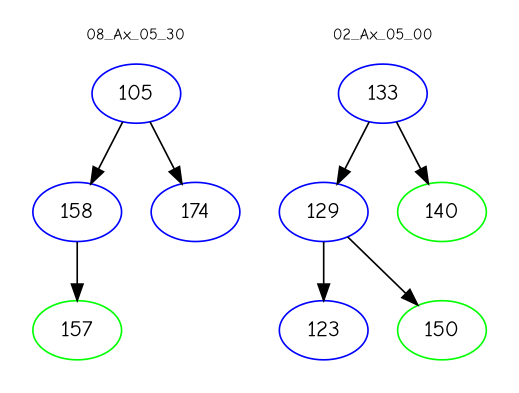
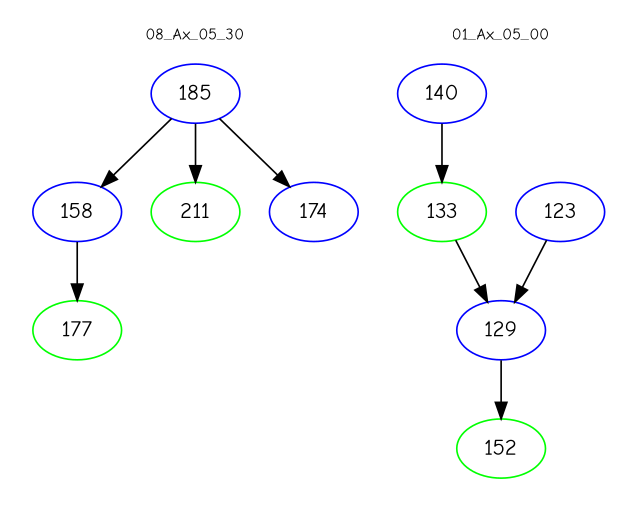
cluster "02_Ax_05_00": label "02_Ax_05_00" -> "01_Ax_05_00"
node "105": label "105" -> "185"
node "133": color blue -> green
edge "133" -> "140": reversed
node "211": added
node "140": color green -> blue
edge "129" -> "123": reversed
node "157": label "157" -> "177"
node "150": label "150" -> "152"
